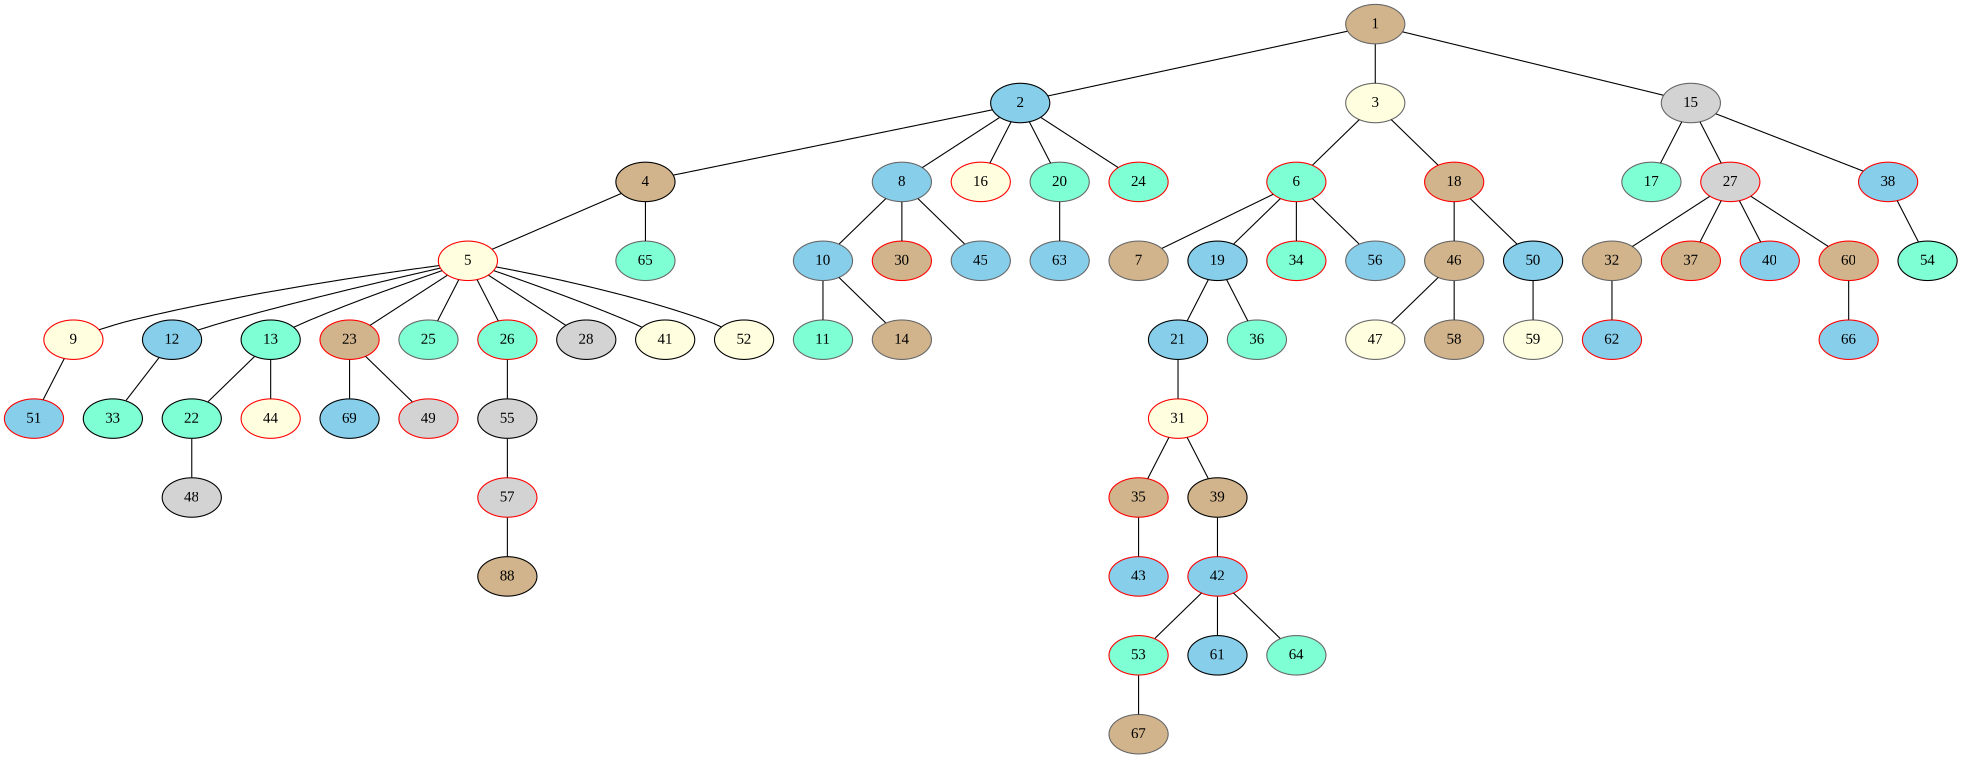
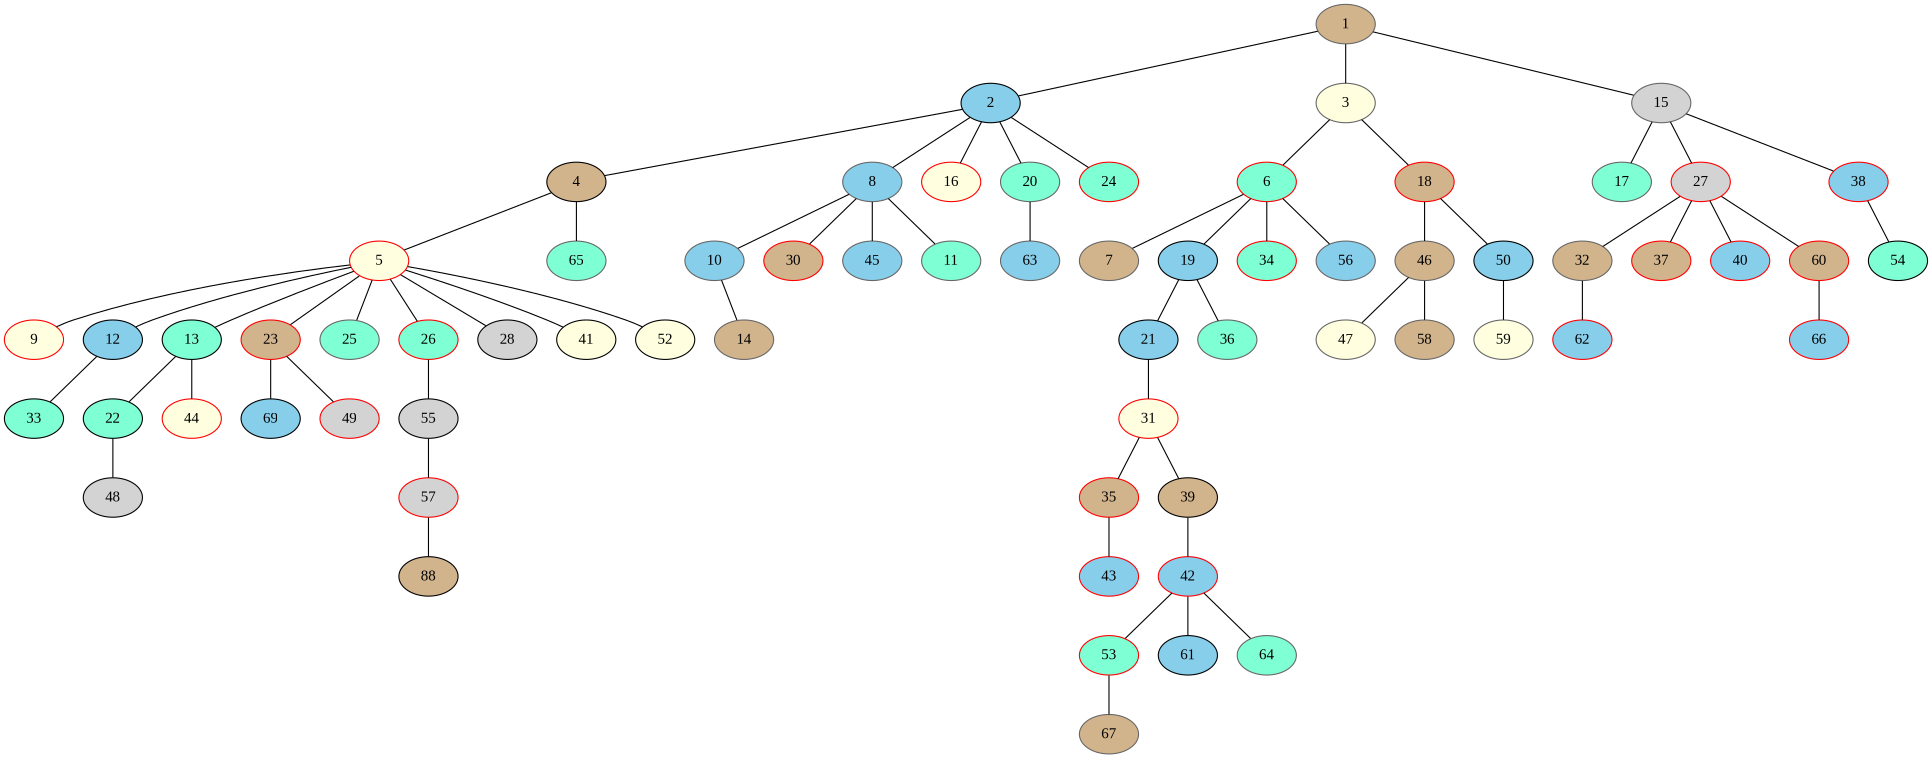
edge "10" -- "11": now "8" -- "11"
node "51": removed
